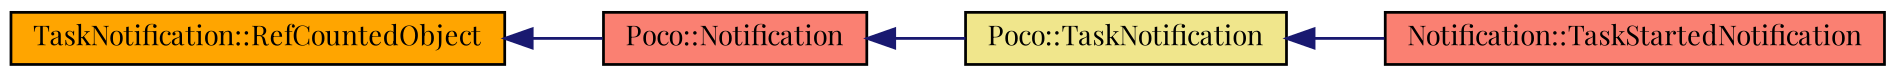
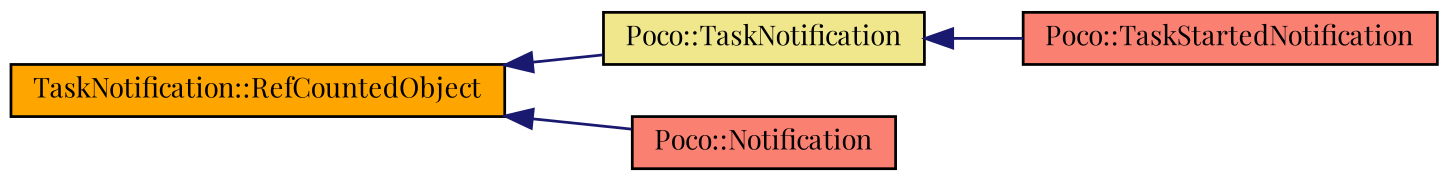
edge "Poco::TaskNotification" -> "Poco::Notification": now "Poco::TaskNotification" -> "TaskNotification::RefCountedObject"
node "Notification::TaskStartedNotification": label "Notification::TaskStartedNotification" -> "Poco::TaskStartedNotification"
